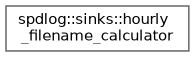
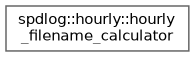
node "spdlog::sinks::hourly _filename_calculator": label "spdlog::sinks::hourly _filename_calculator" -> "spdlog::hourly::hourly _filename_calculator"
